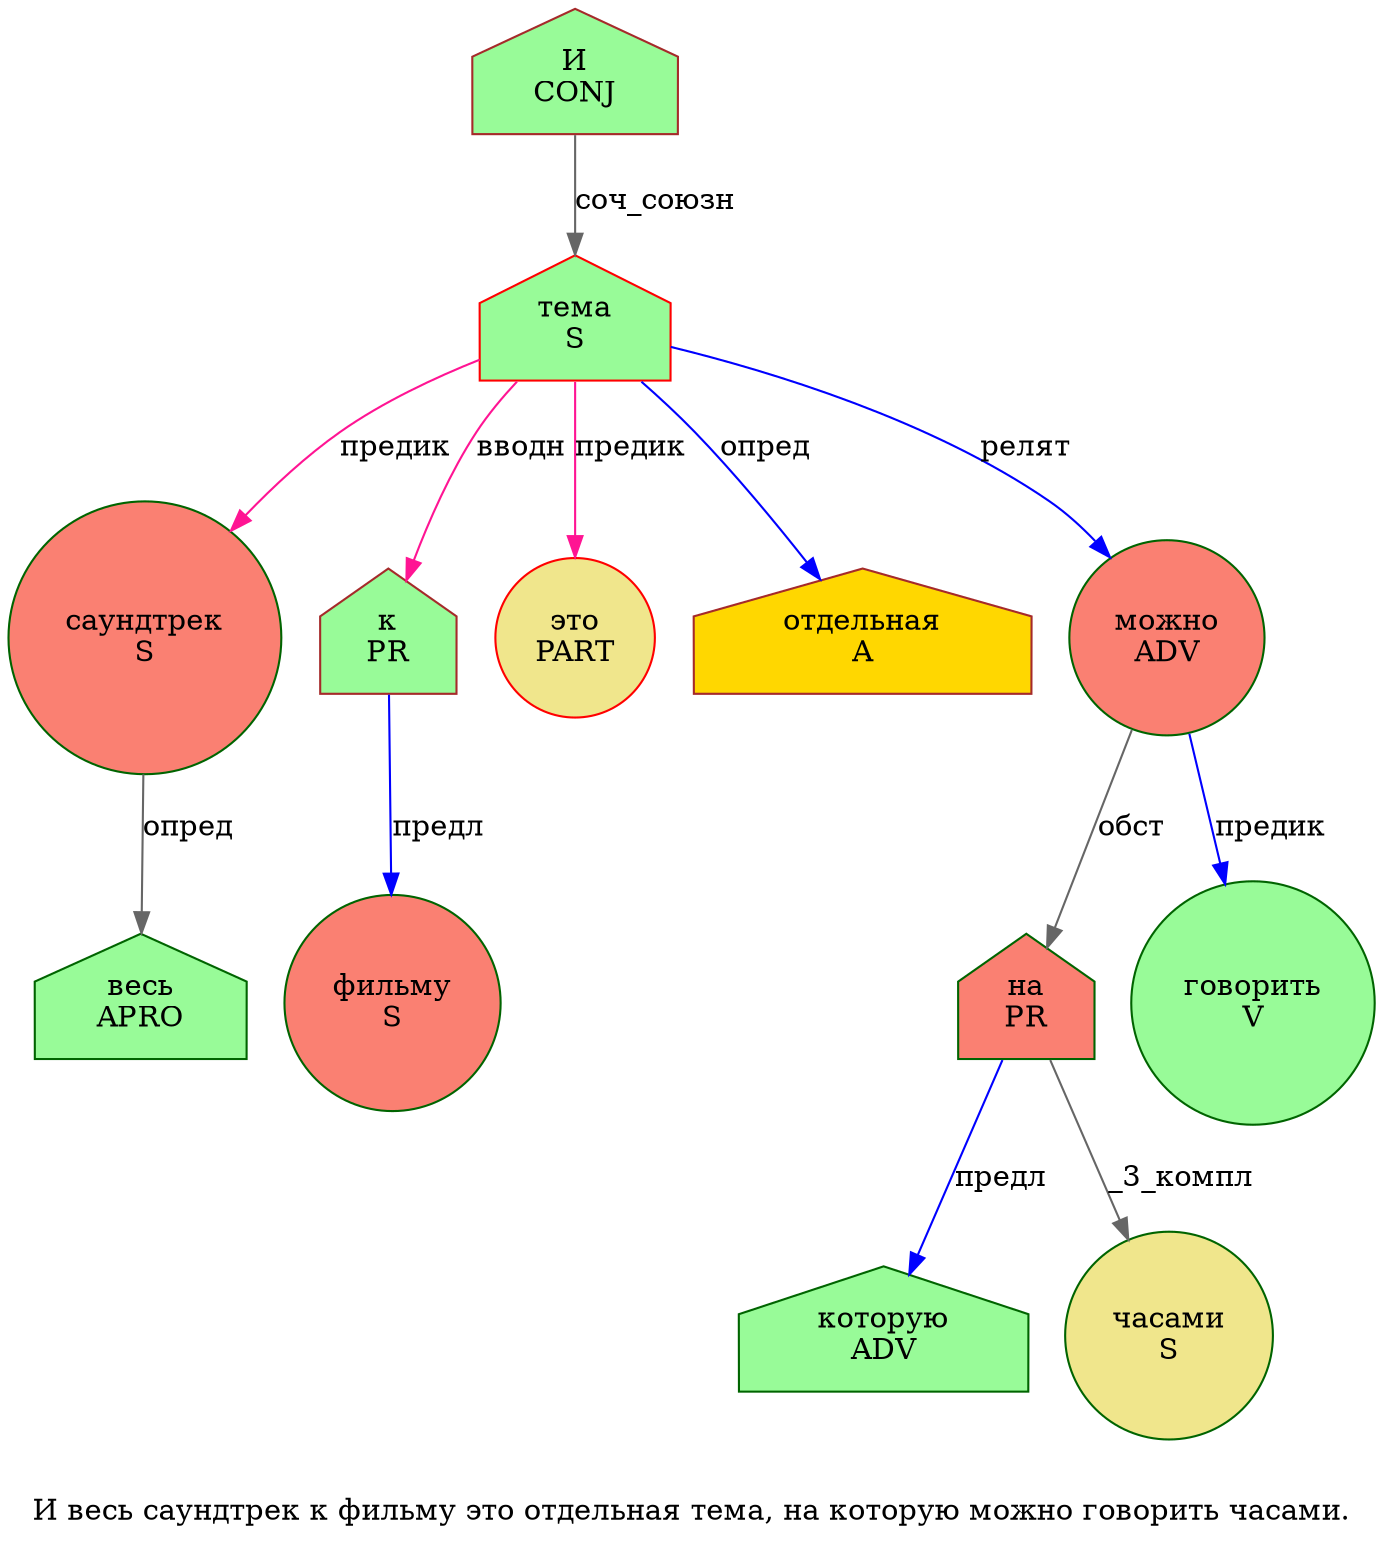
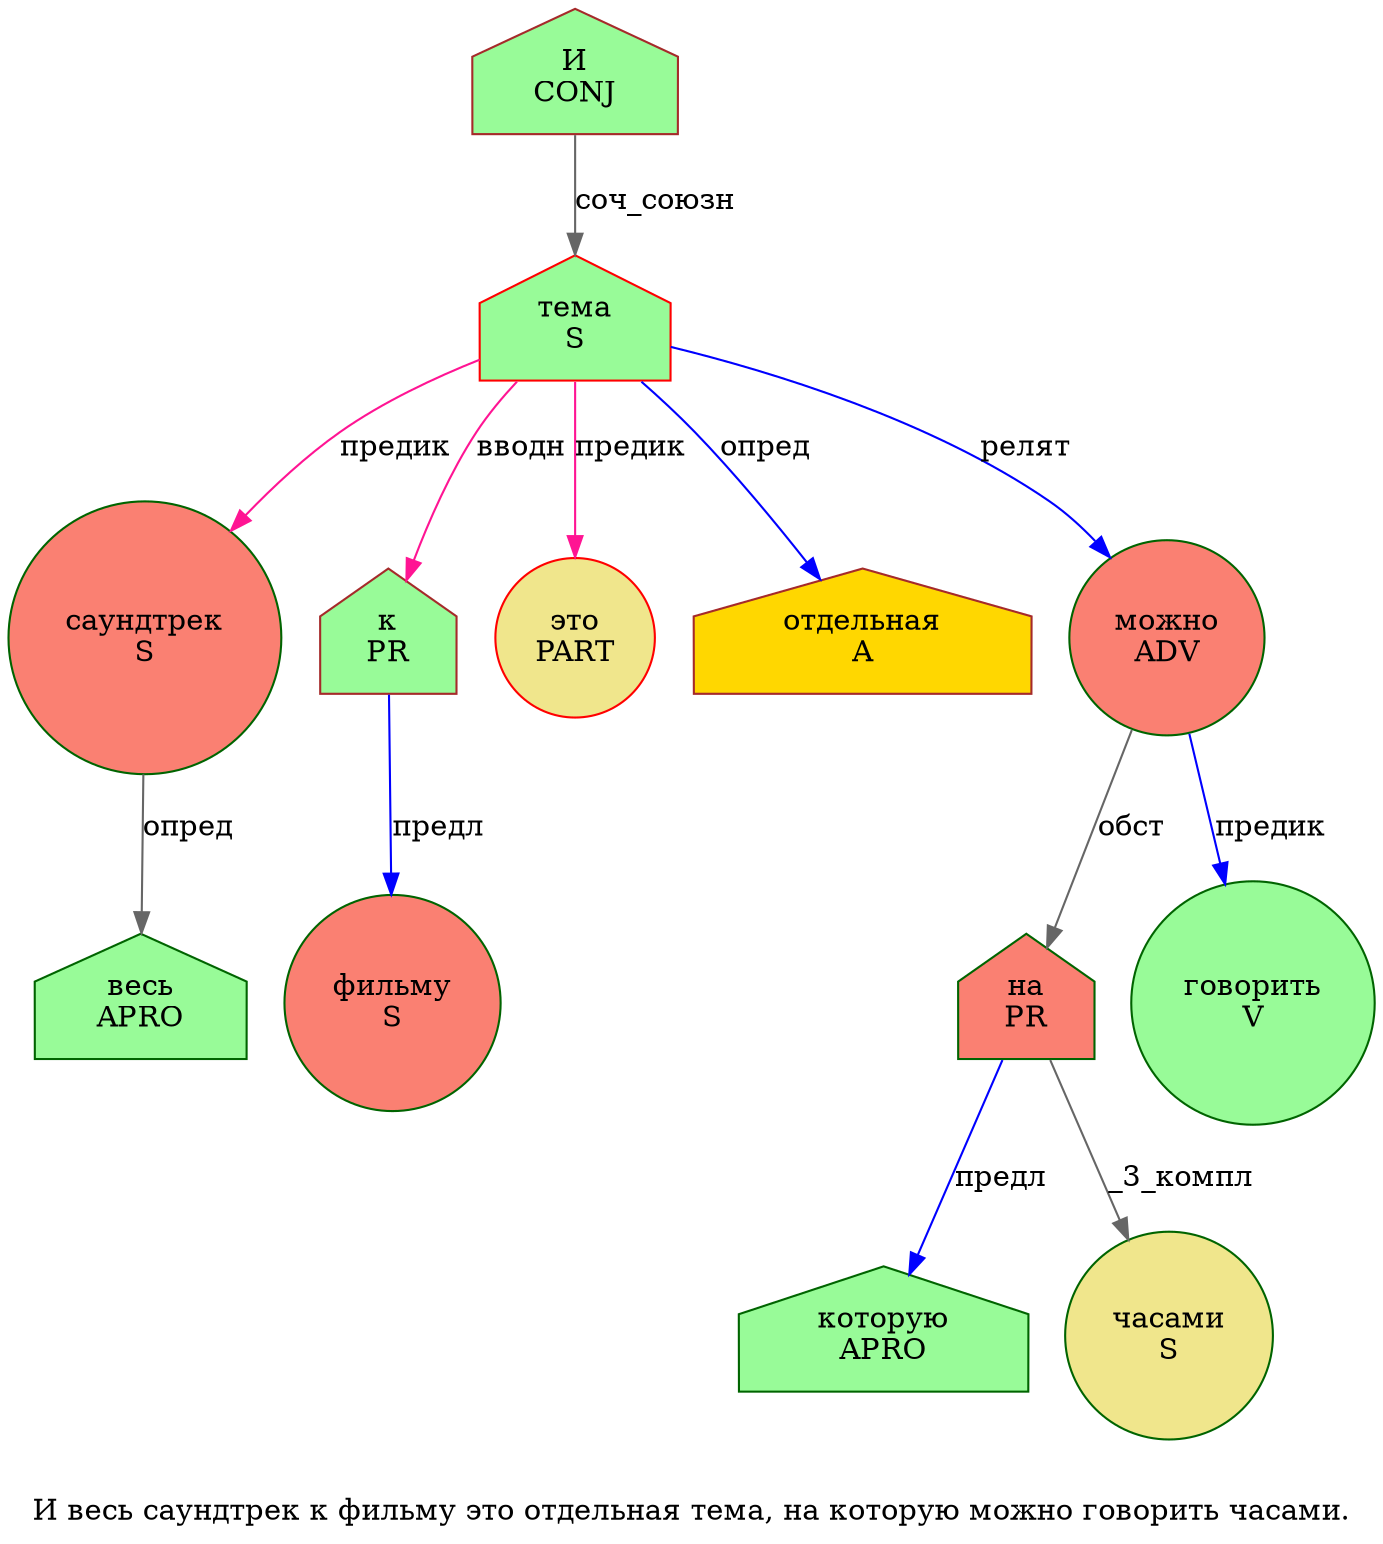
node "которую ADV": label "которую ADV" -> "которую APRO"
